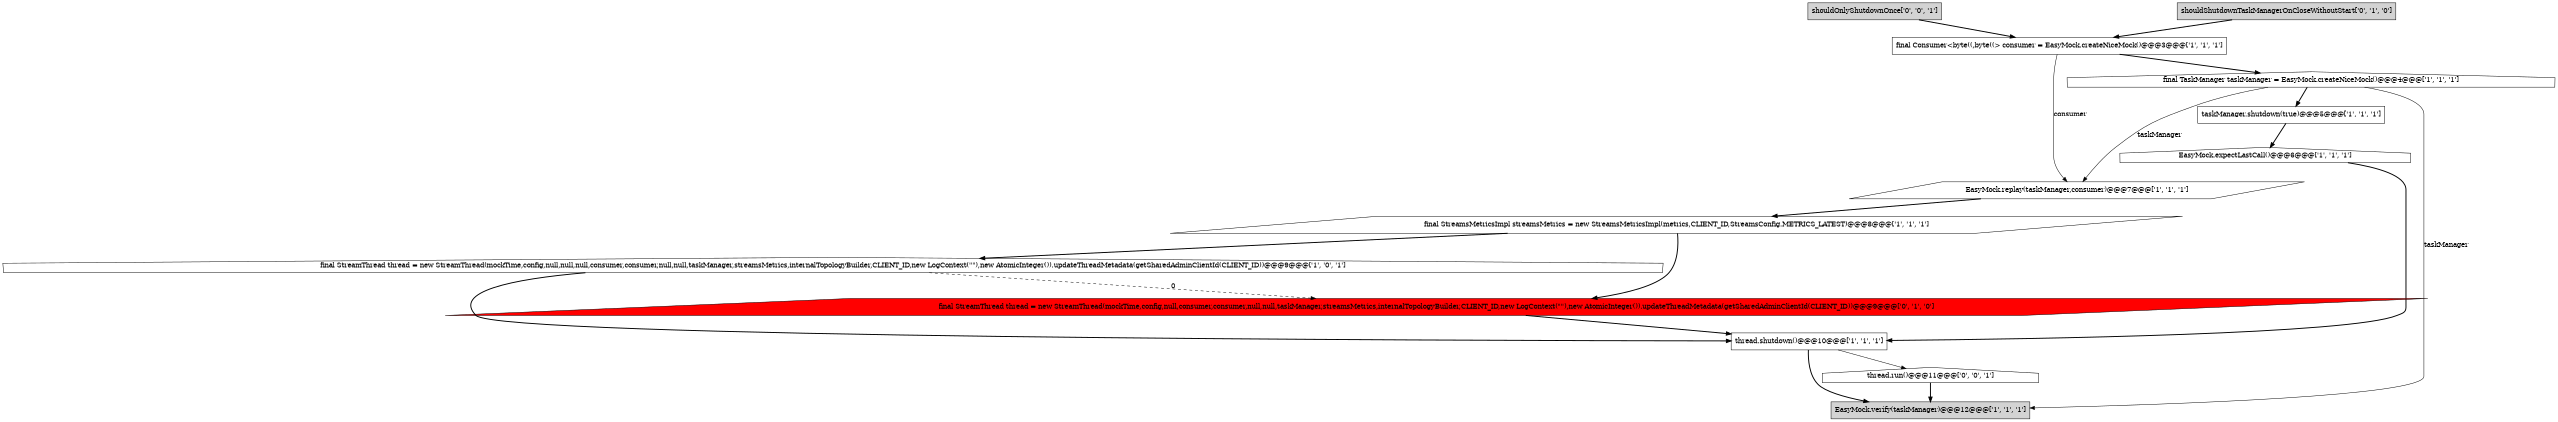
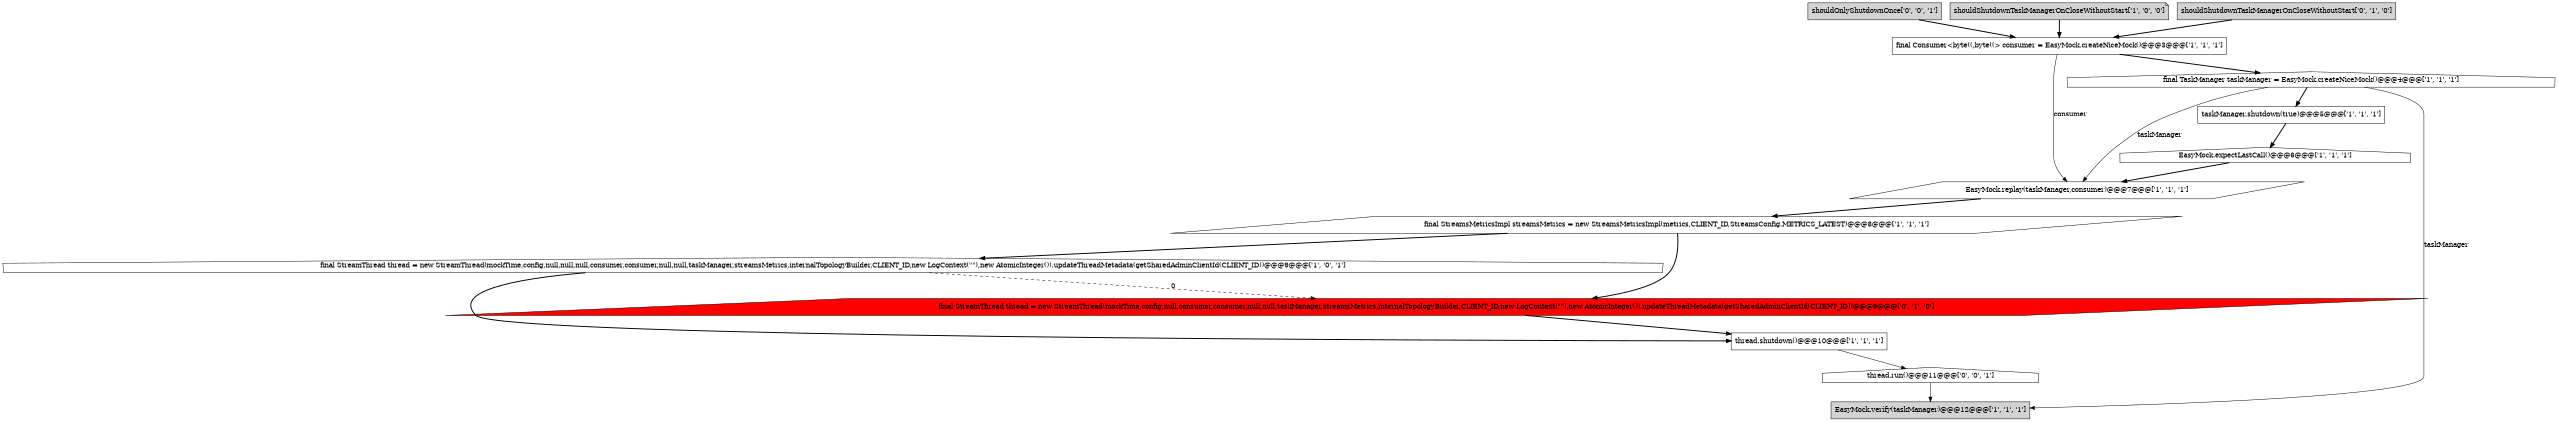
node "shouldShutdownTaskManagerOnCloseWithoutStart['1', '0', '0']": added
edge "EasyMock.expectLastCall()@@@6@@@['1', '1', '1']" -> "thread.shutdown()@@@10@@@['1', '1', '1']": now "EasyMock.expectLastCall()@@@6@@@['1', '1', '1']" -> "EasyMock.replay(taskManager,consumer)@@@7@@@['1', '1', '1']"
edge "thread.shutdown()@@@10@@@['1', '1', '1']" -> "EasyMock.verify(taskManager)@@@12@@@['1', '1', '1']": removed
edge "thread.run()@@@11@@@['0', '0', '1']" -> "EasyMock.verify(taskManager)@@@12@@@['1', '1', '1']": style bold -> solid
